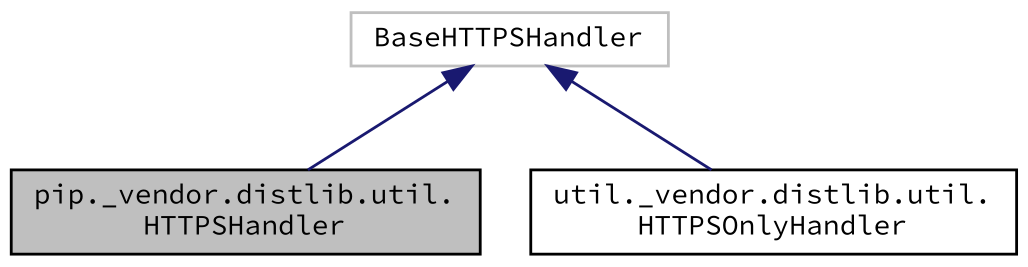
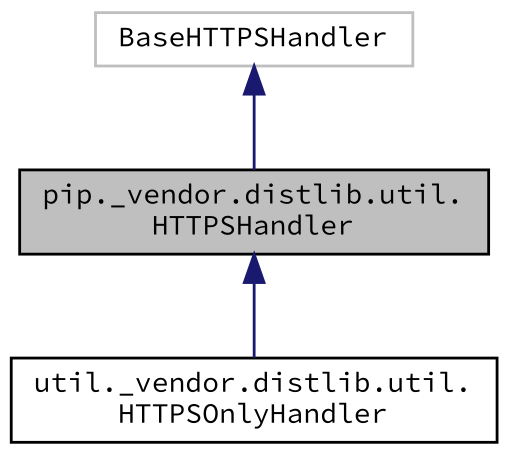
edge "util._vendor.distlib.util. HTTPSOnlyHandler" -> "BaseHTTPSHandler": now "util._vendor.distlib.util. HTTPSOnlyHandler" -> "pip._vendor.distlib.util. HTTPSHandler"
